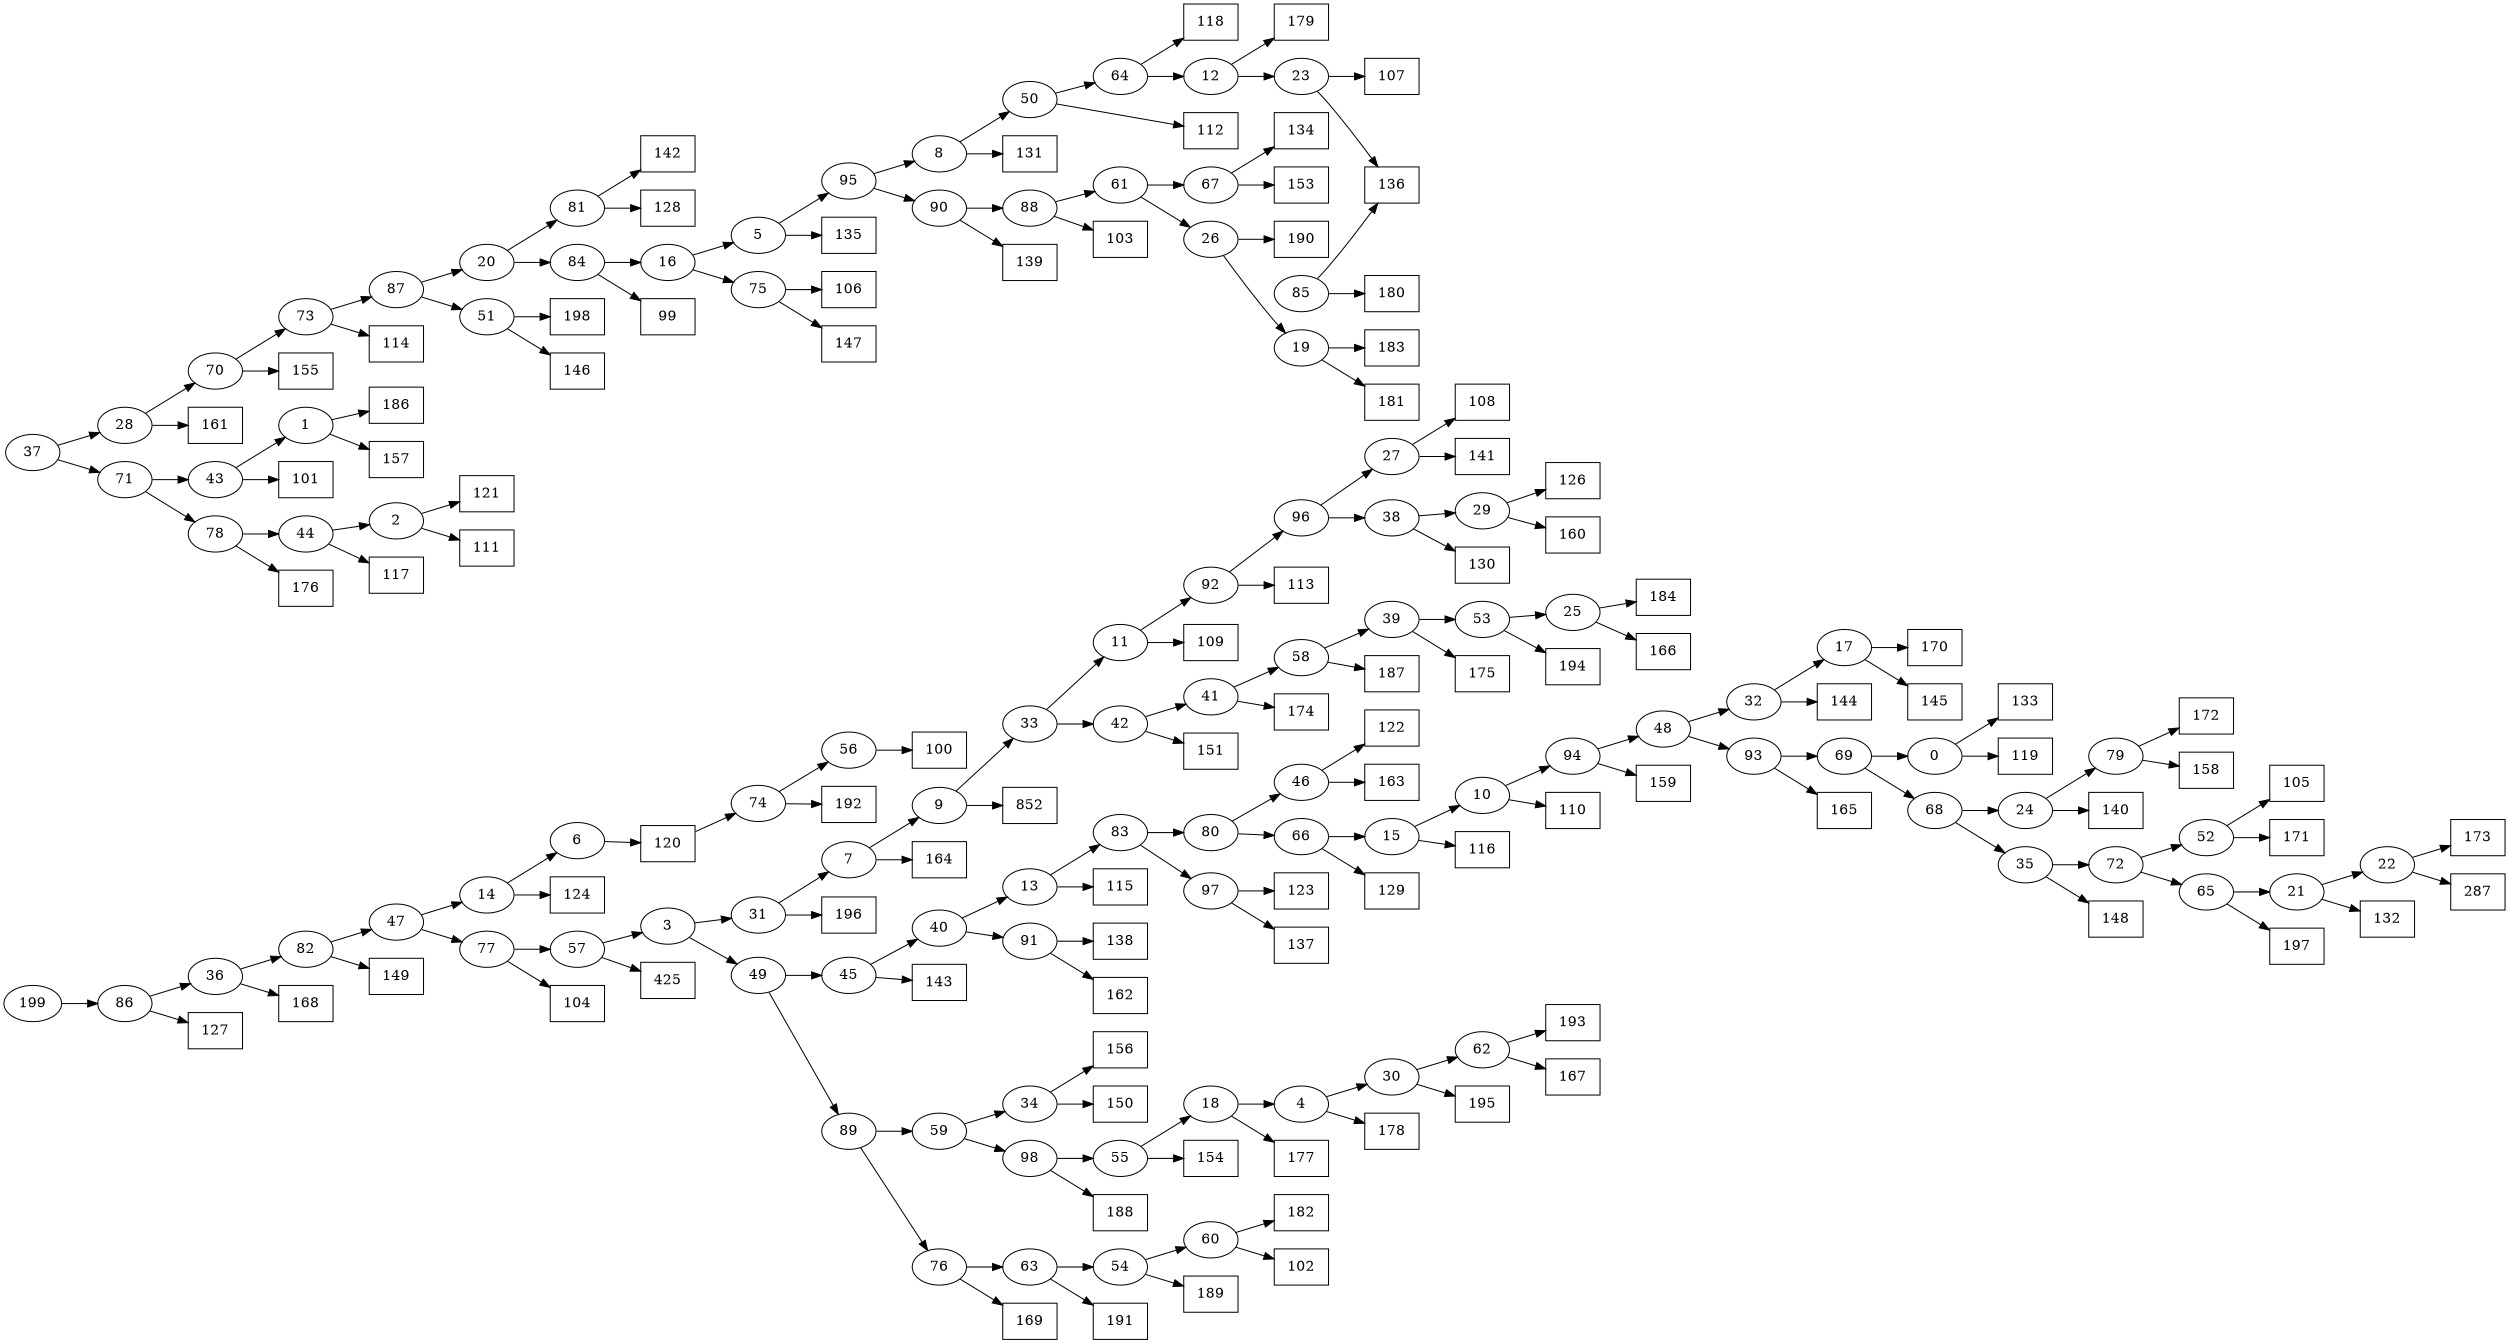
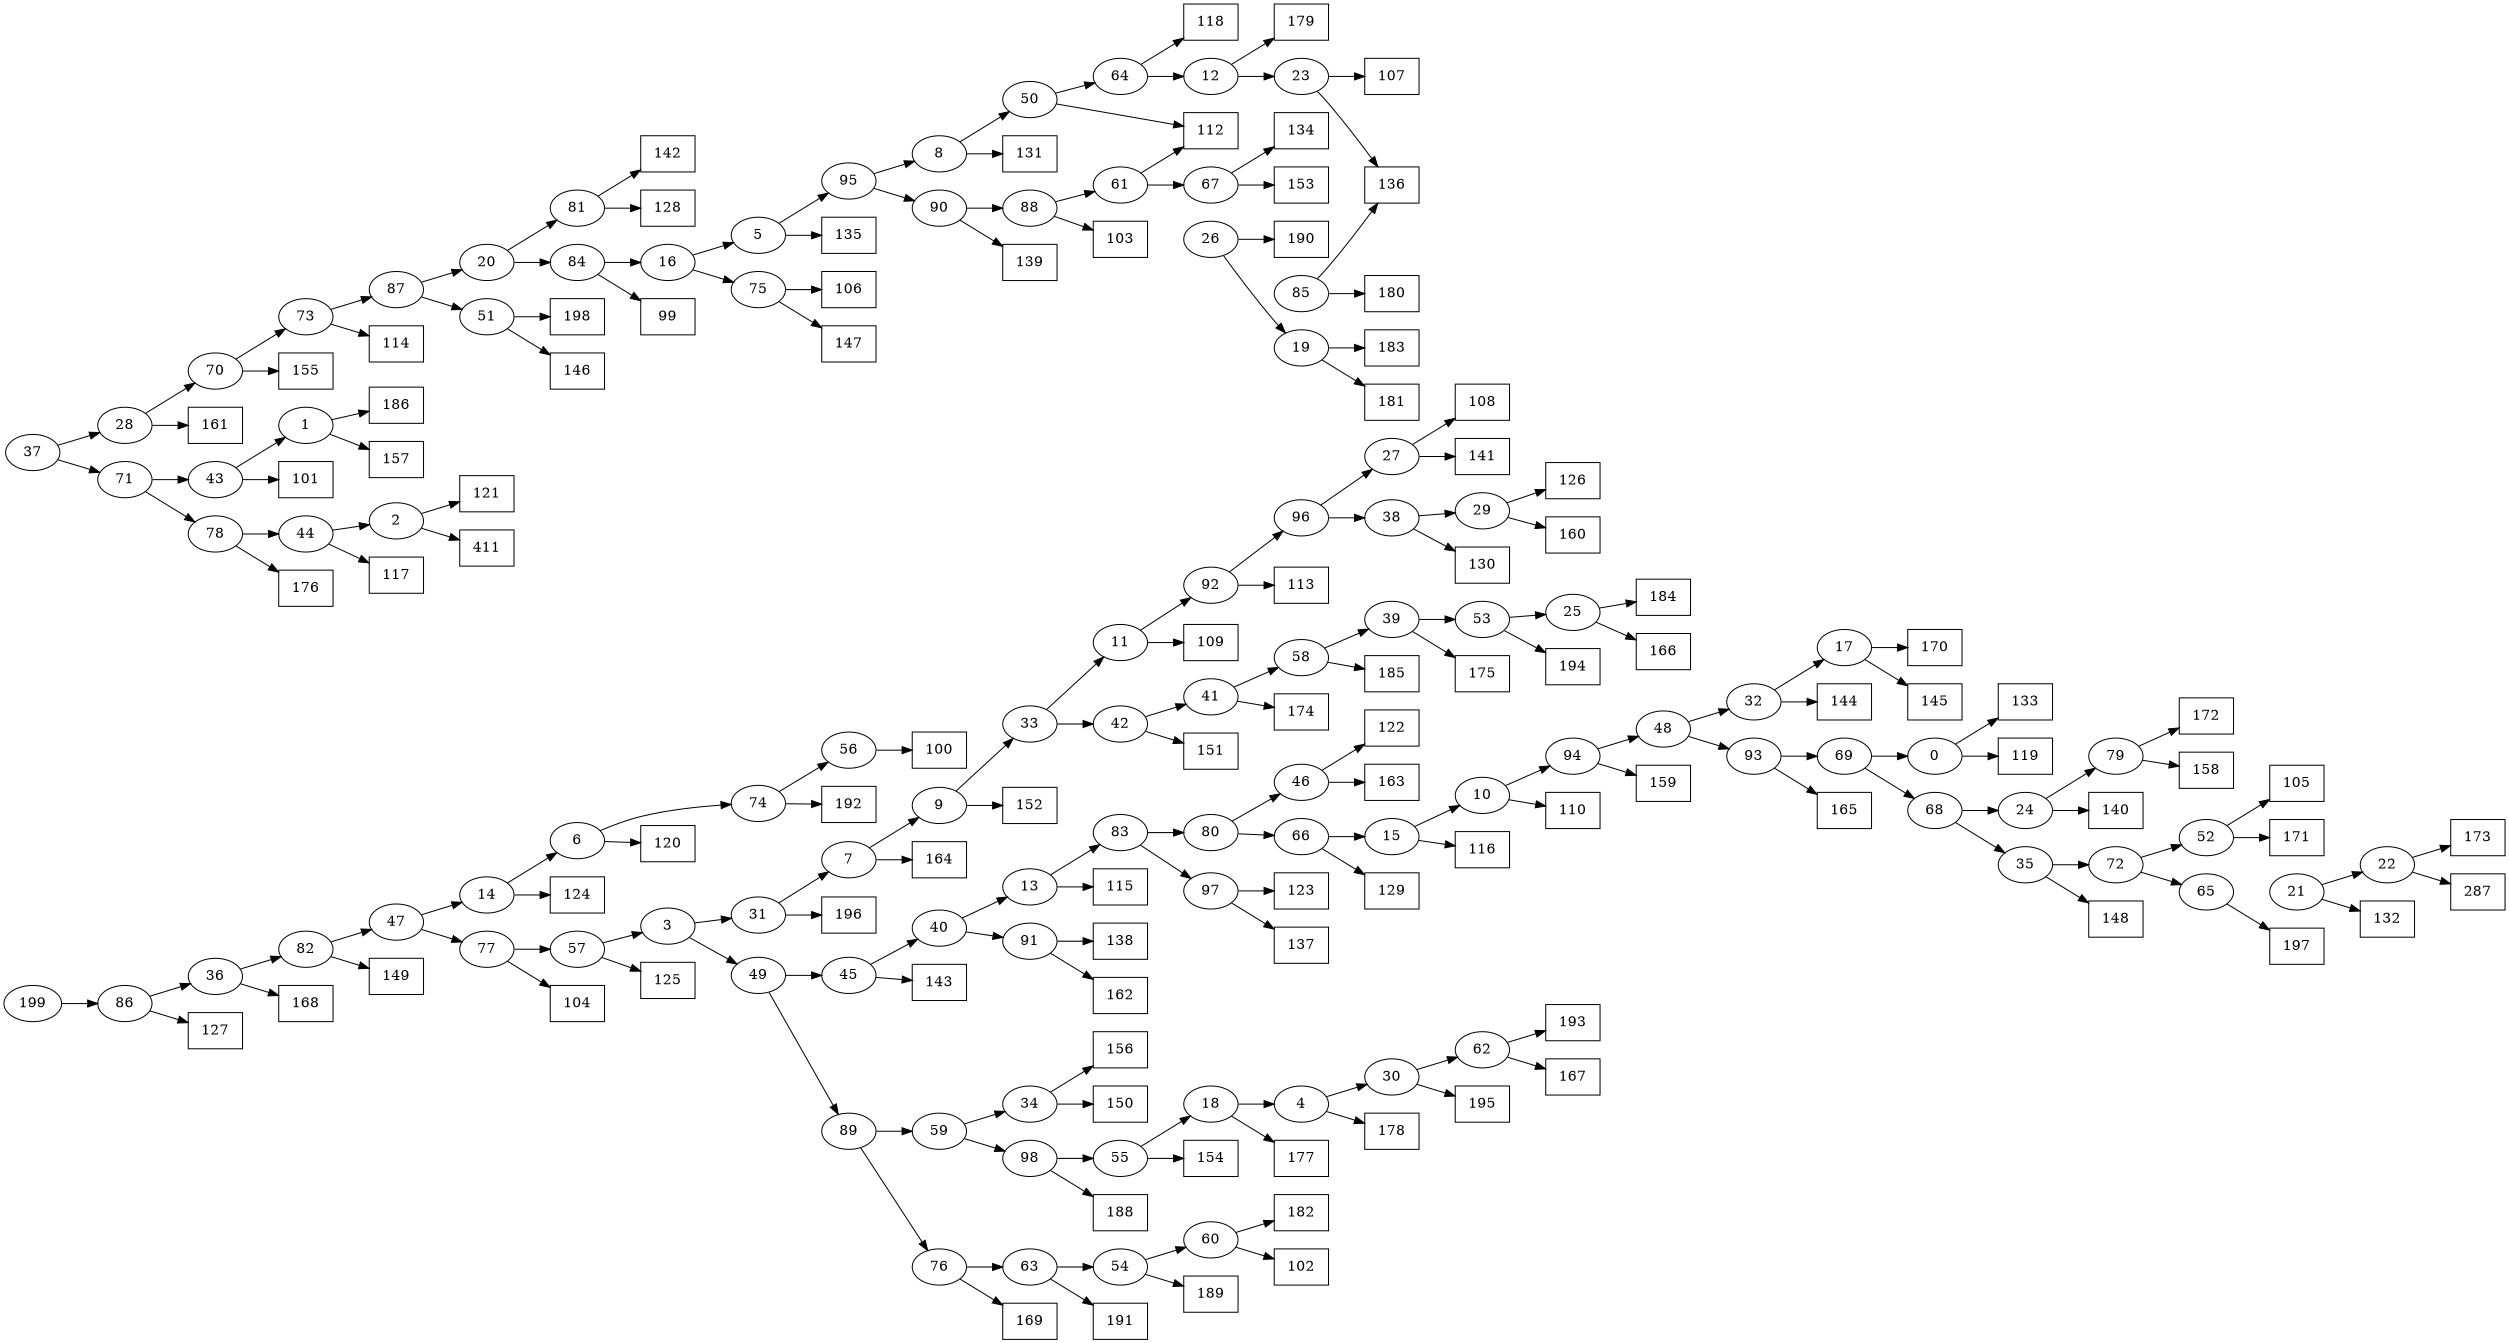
edge "61" -> "26": now "61" -> "112"
node "111": label "111" -> "411"
node "187": label "187" -> "185"
node "852": label "852" -> "152"
edge "120" -> "74": now "6" -> "74"
edge "65" -> "21": removed
node "425": label "425" -> "125"
